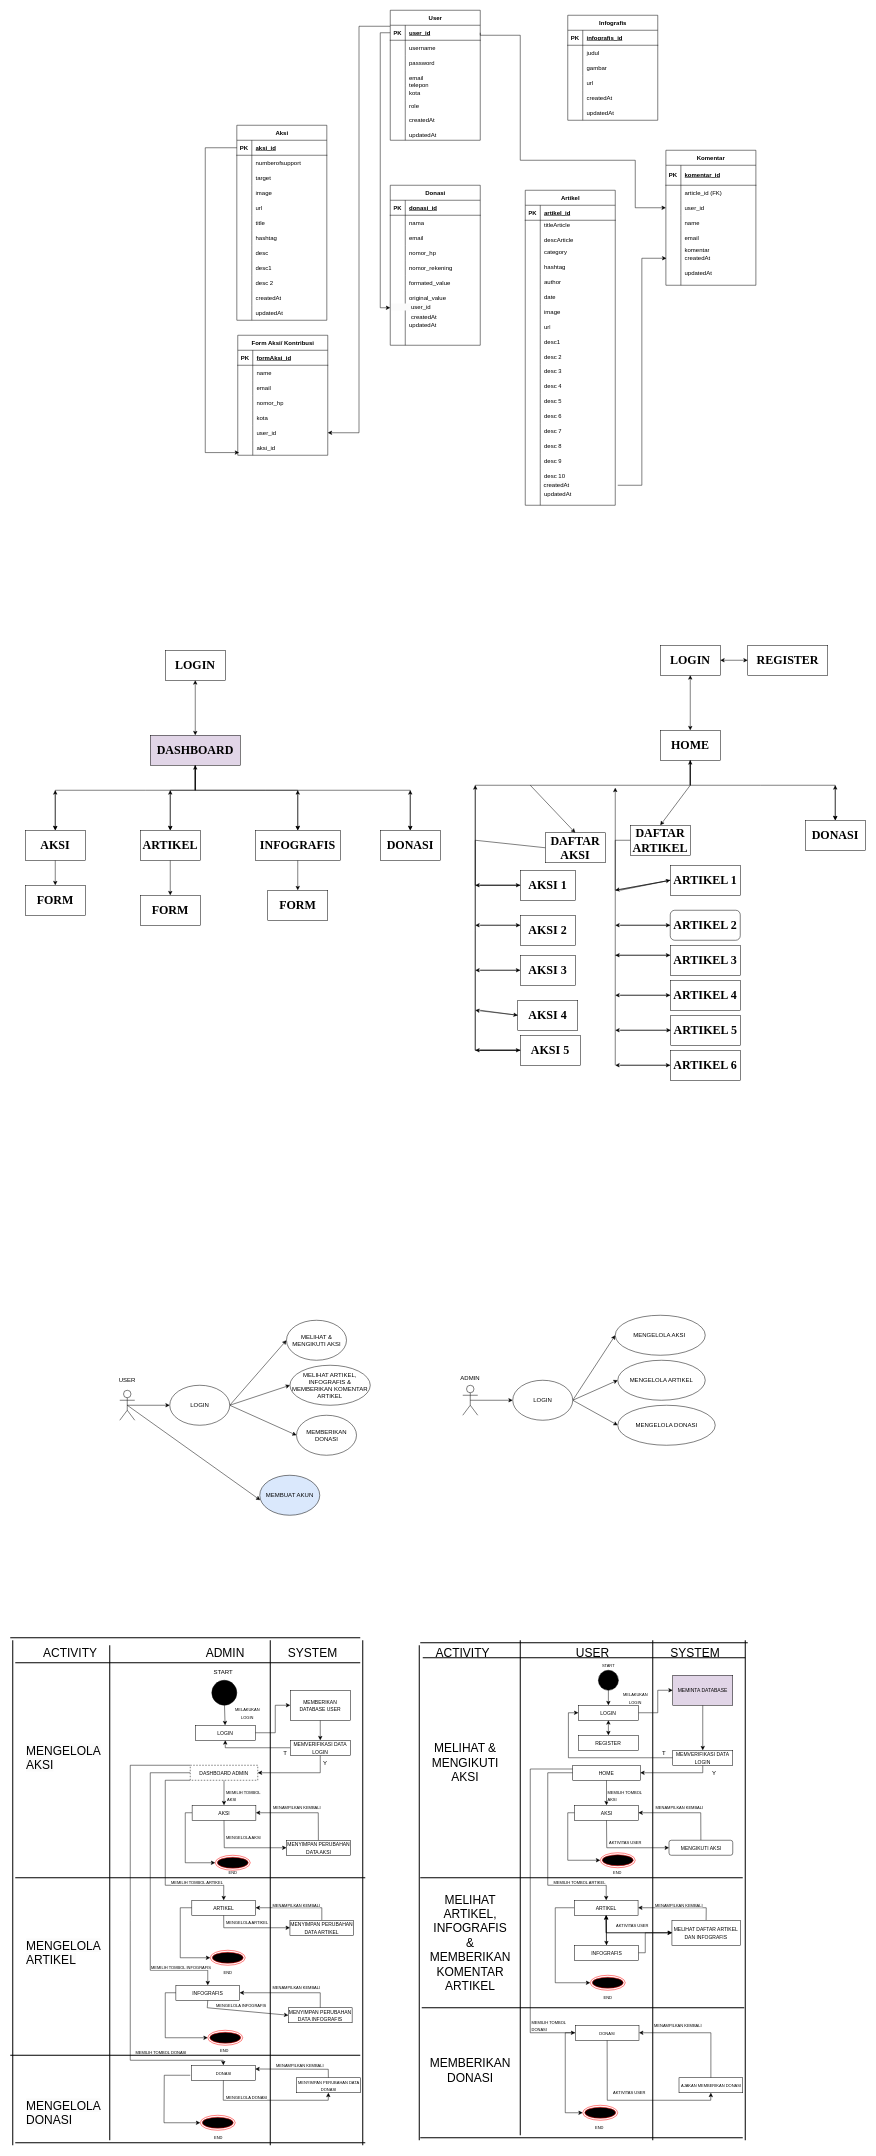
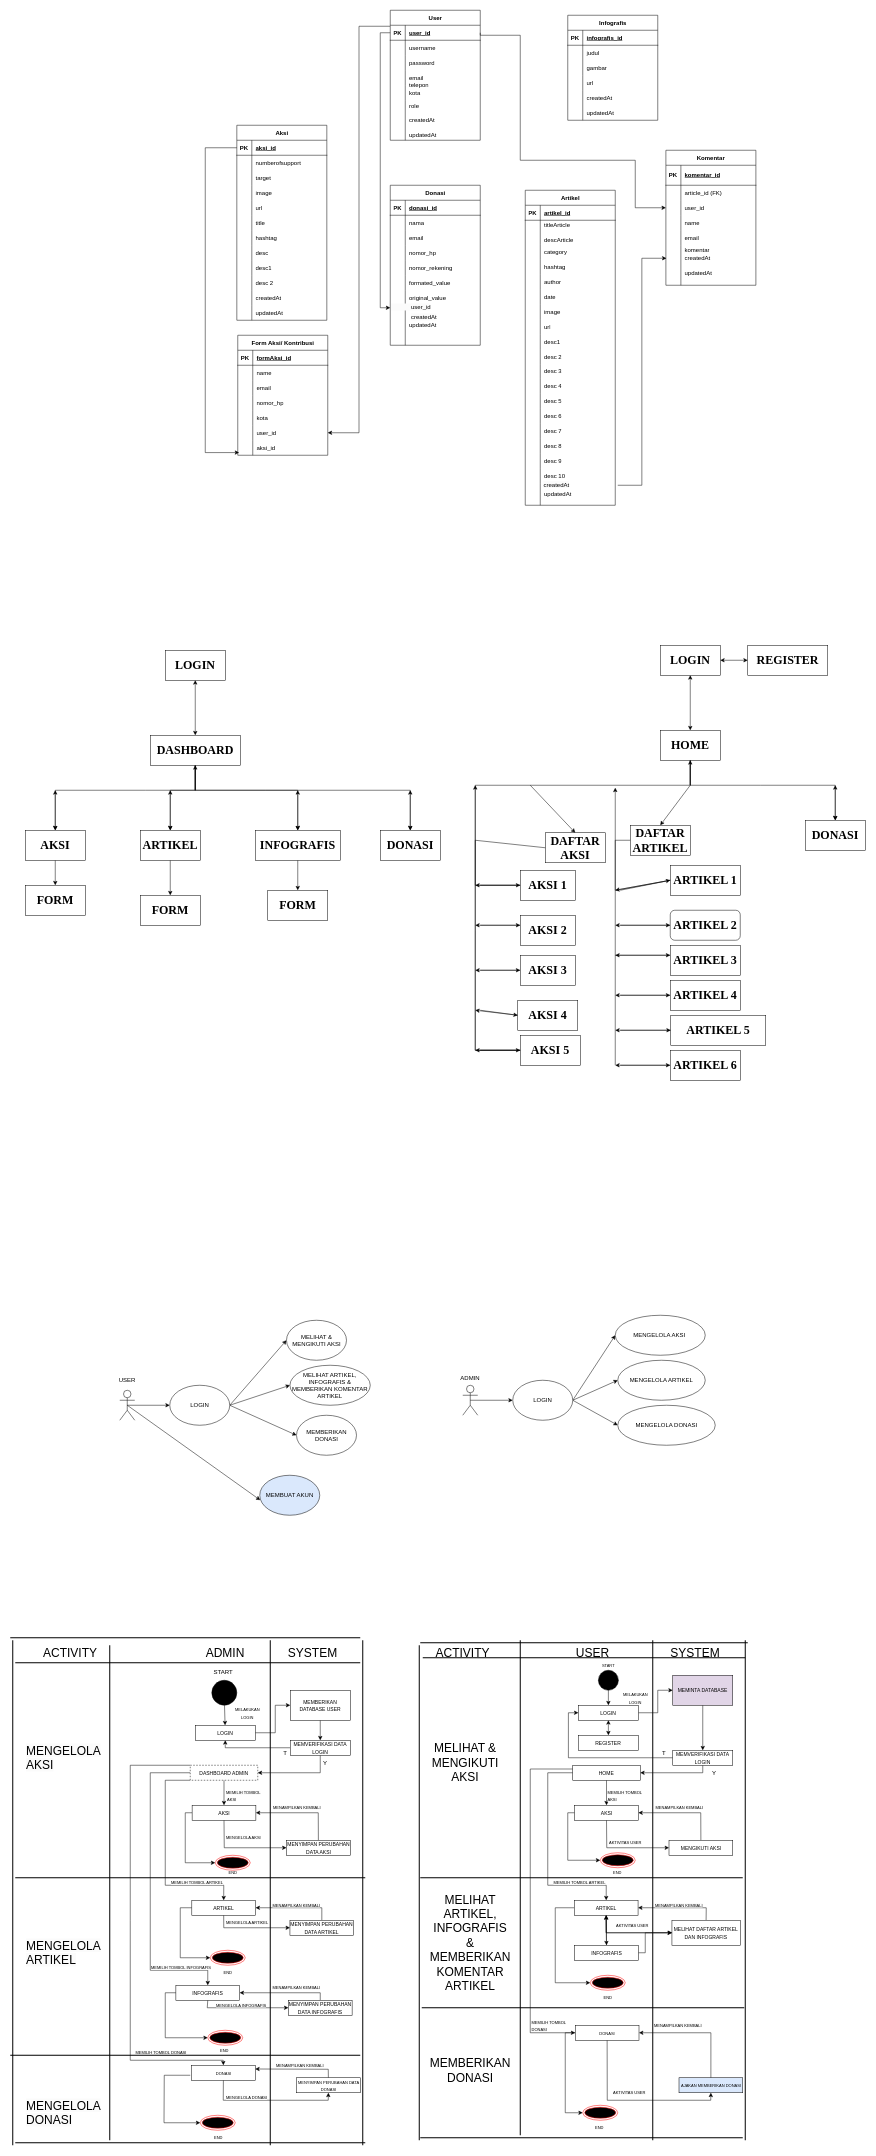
node "DASHBOARD": fillcolor #e1d5e7 -> #ffffff
node "ARTIKEL 5": size 70x30 -> 95x30
node "MENGIKUTI AKSI": shape rounded rectangle -> rectangle
node "MENYIMPAN PERUBAHAN DATA INFOGRAFIS": moved (320, 2015) -> (320, 2008)
node "AJAKAN MEMBERIKAN DONASI": fillcolor #ffffff -> #dae8fc
